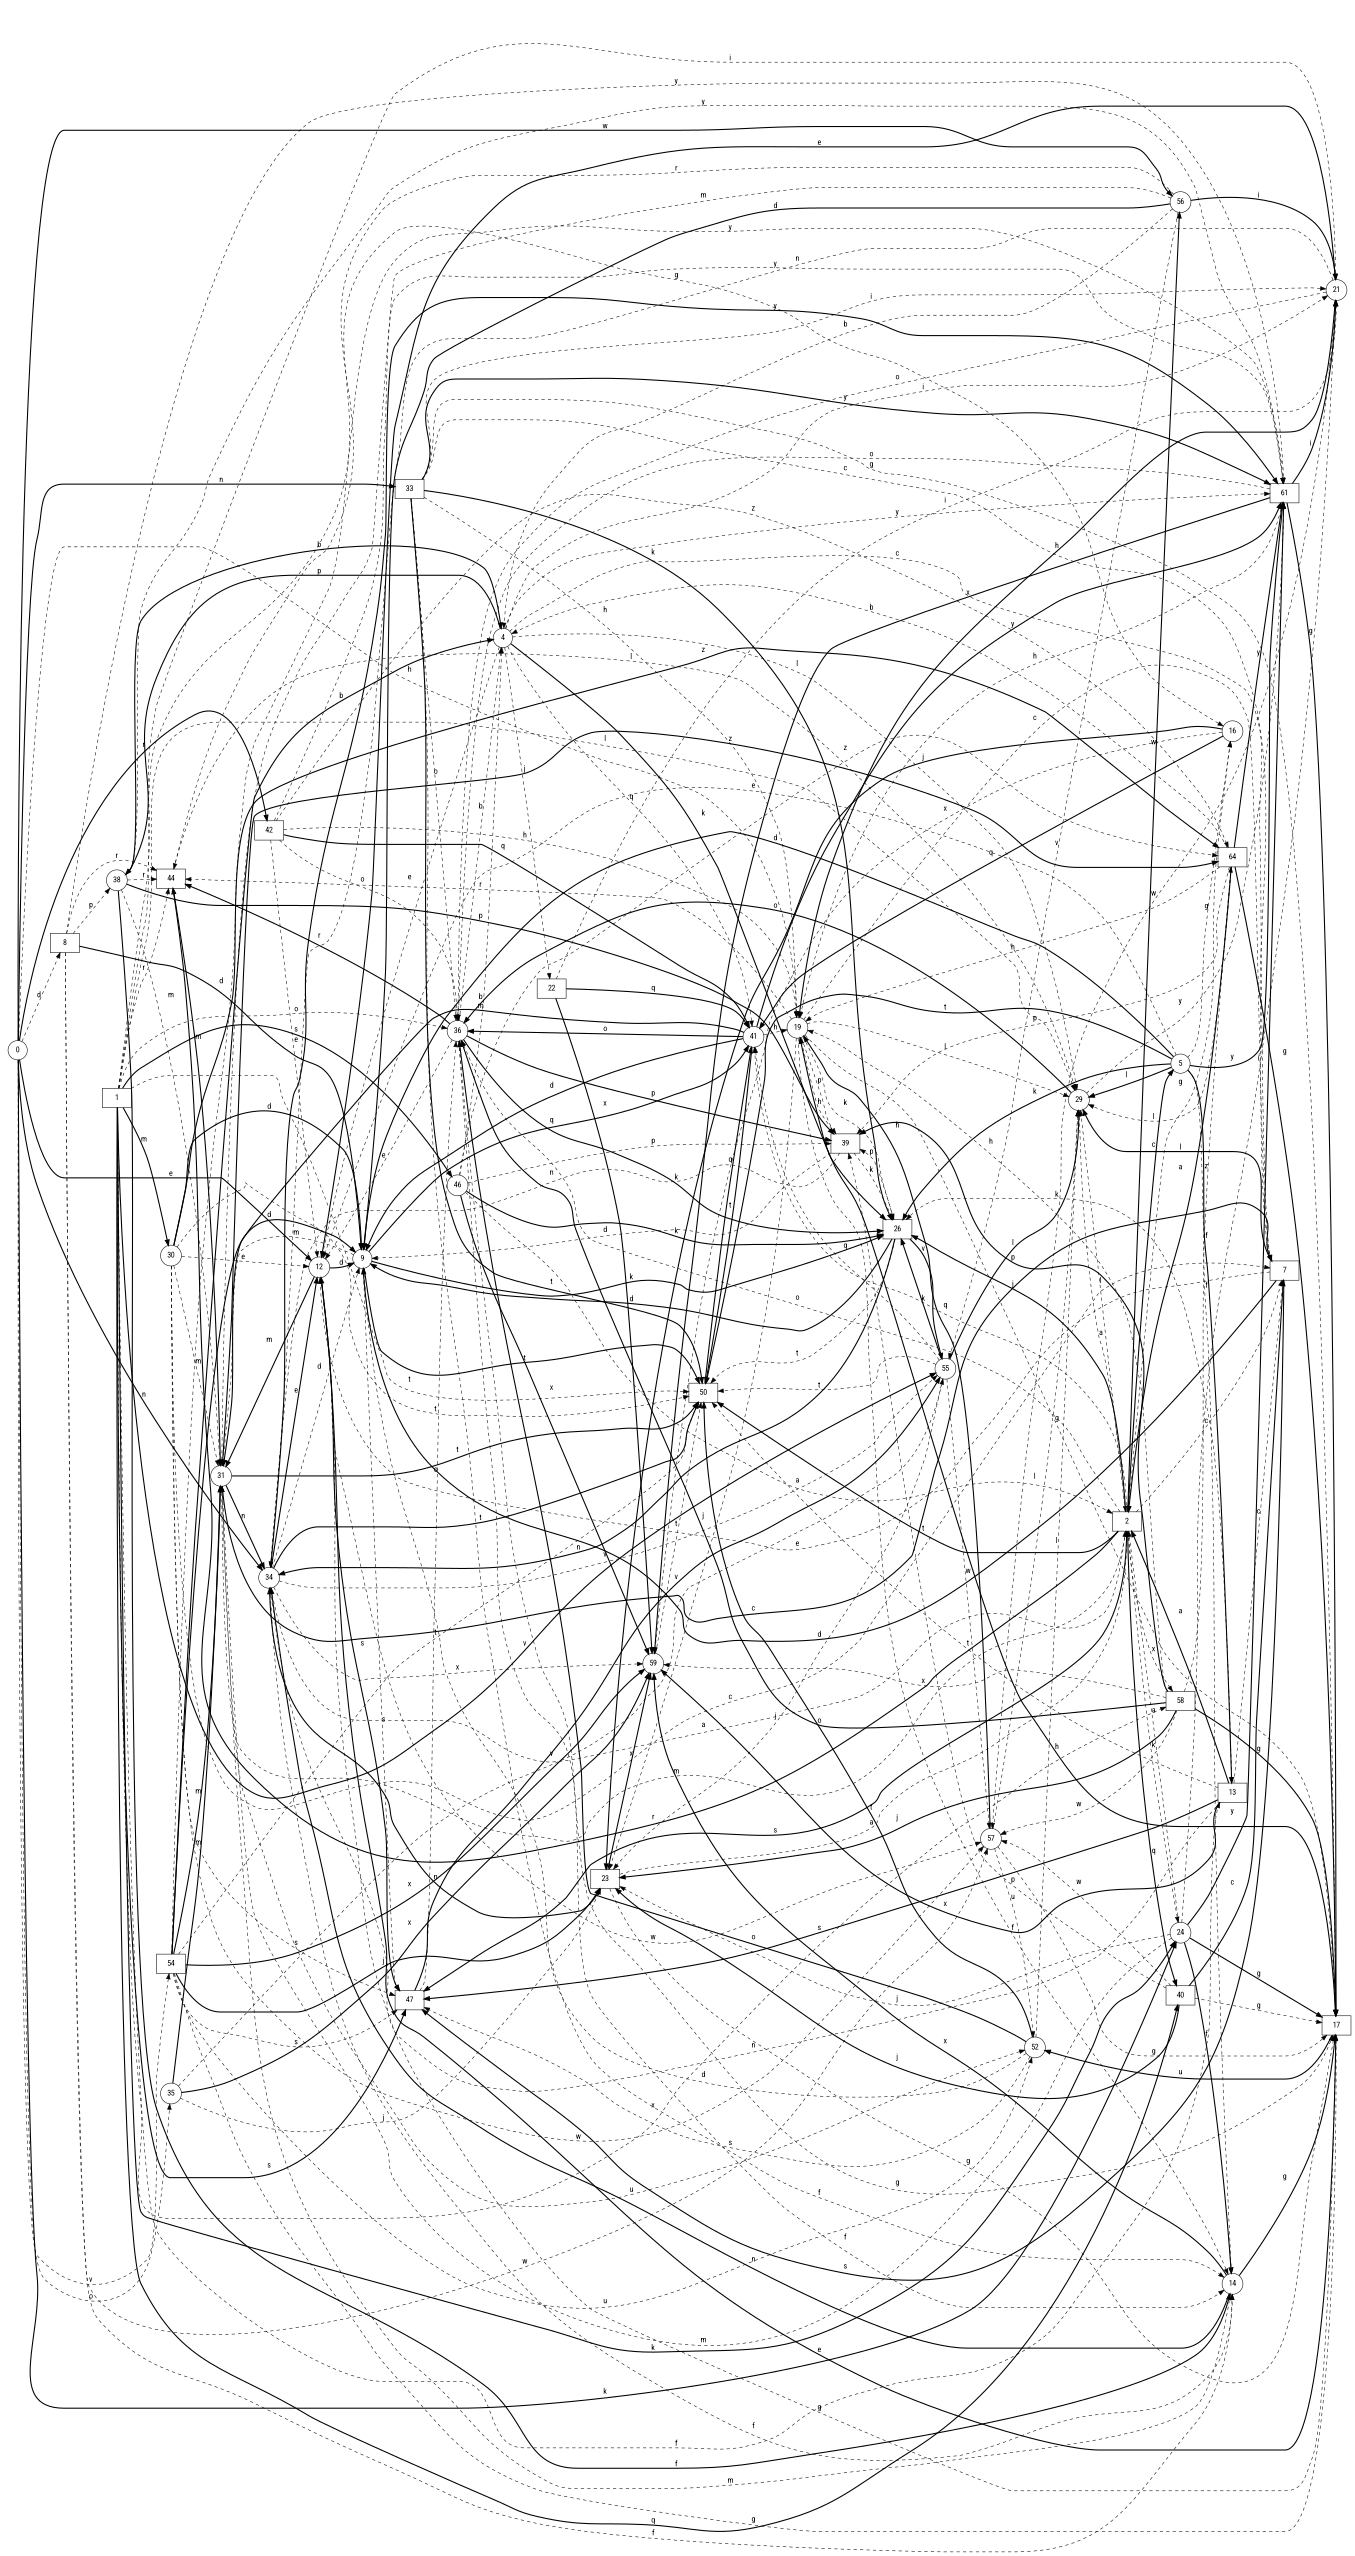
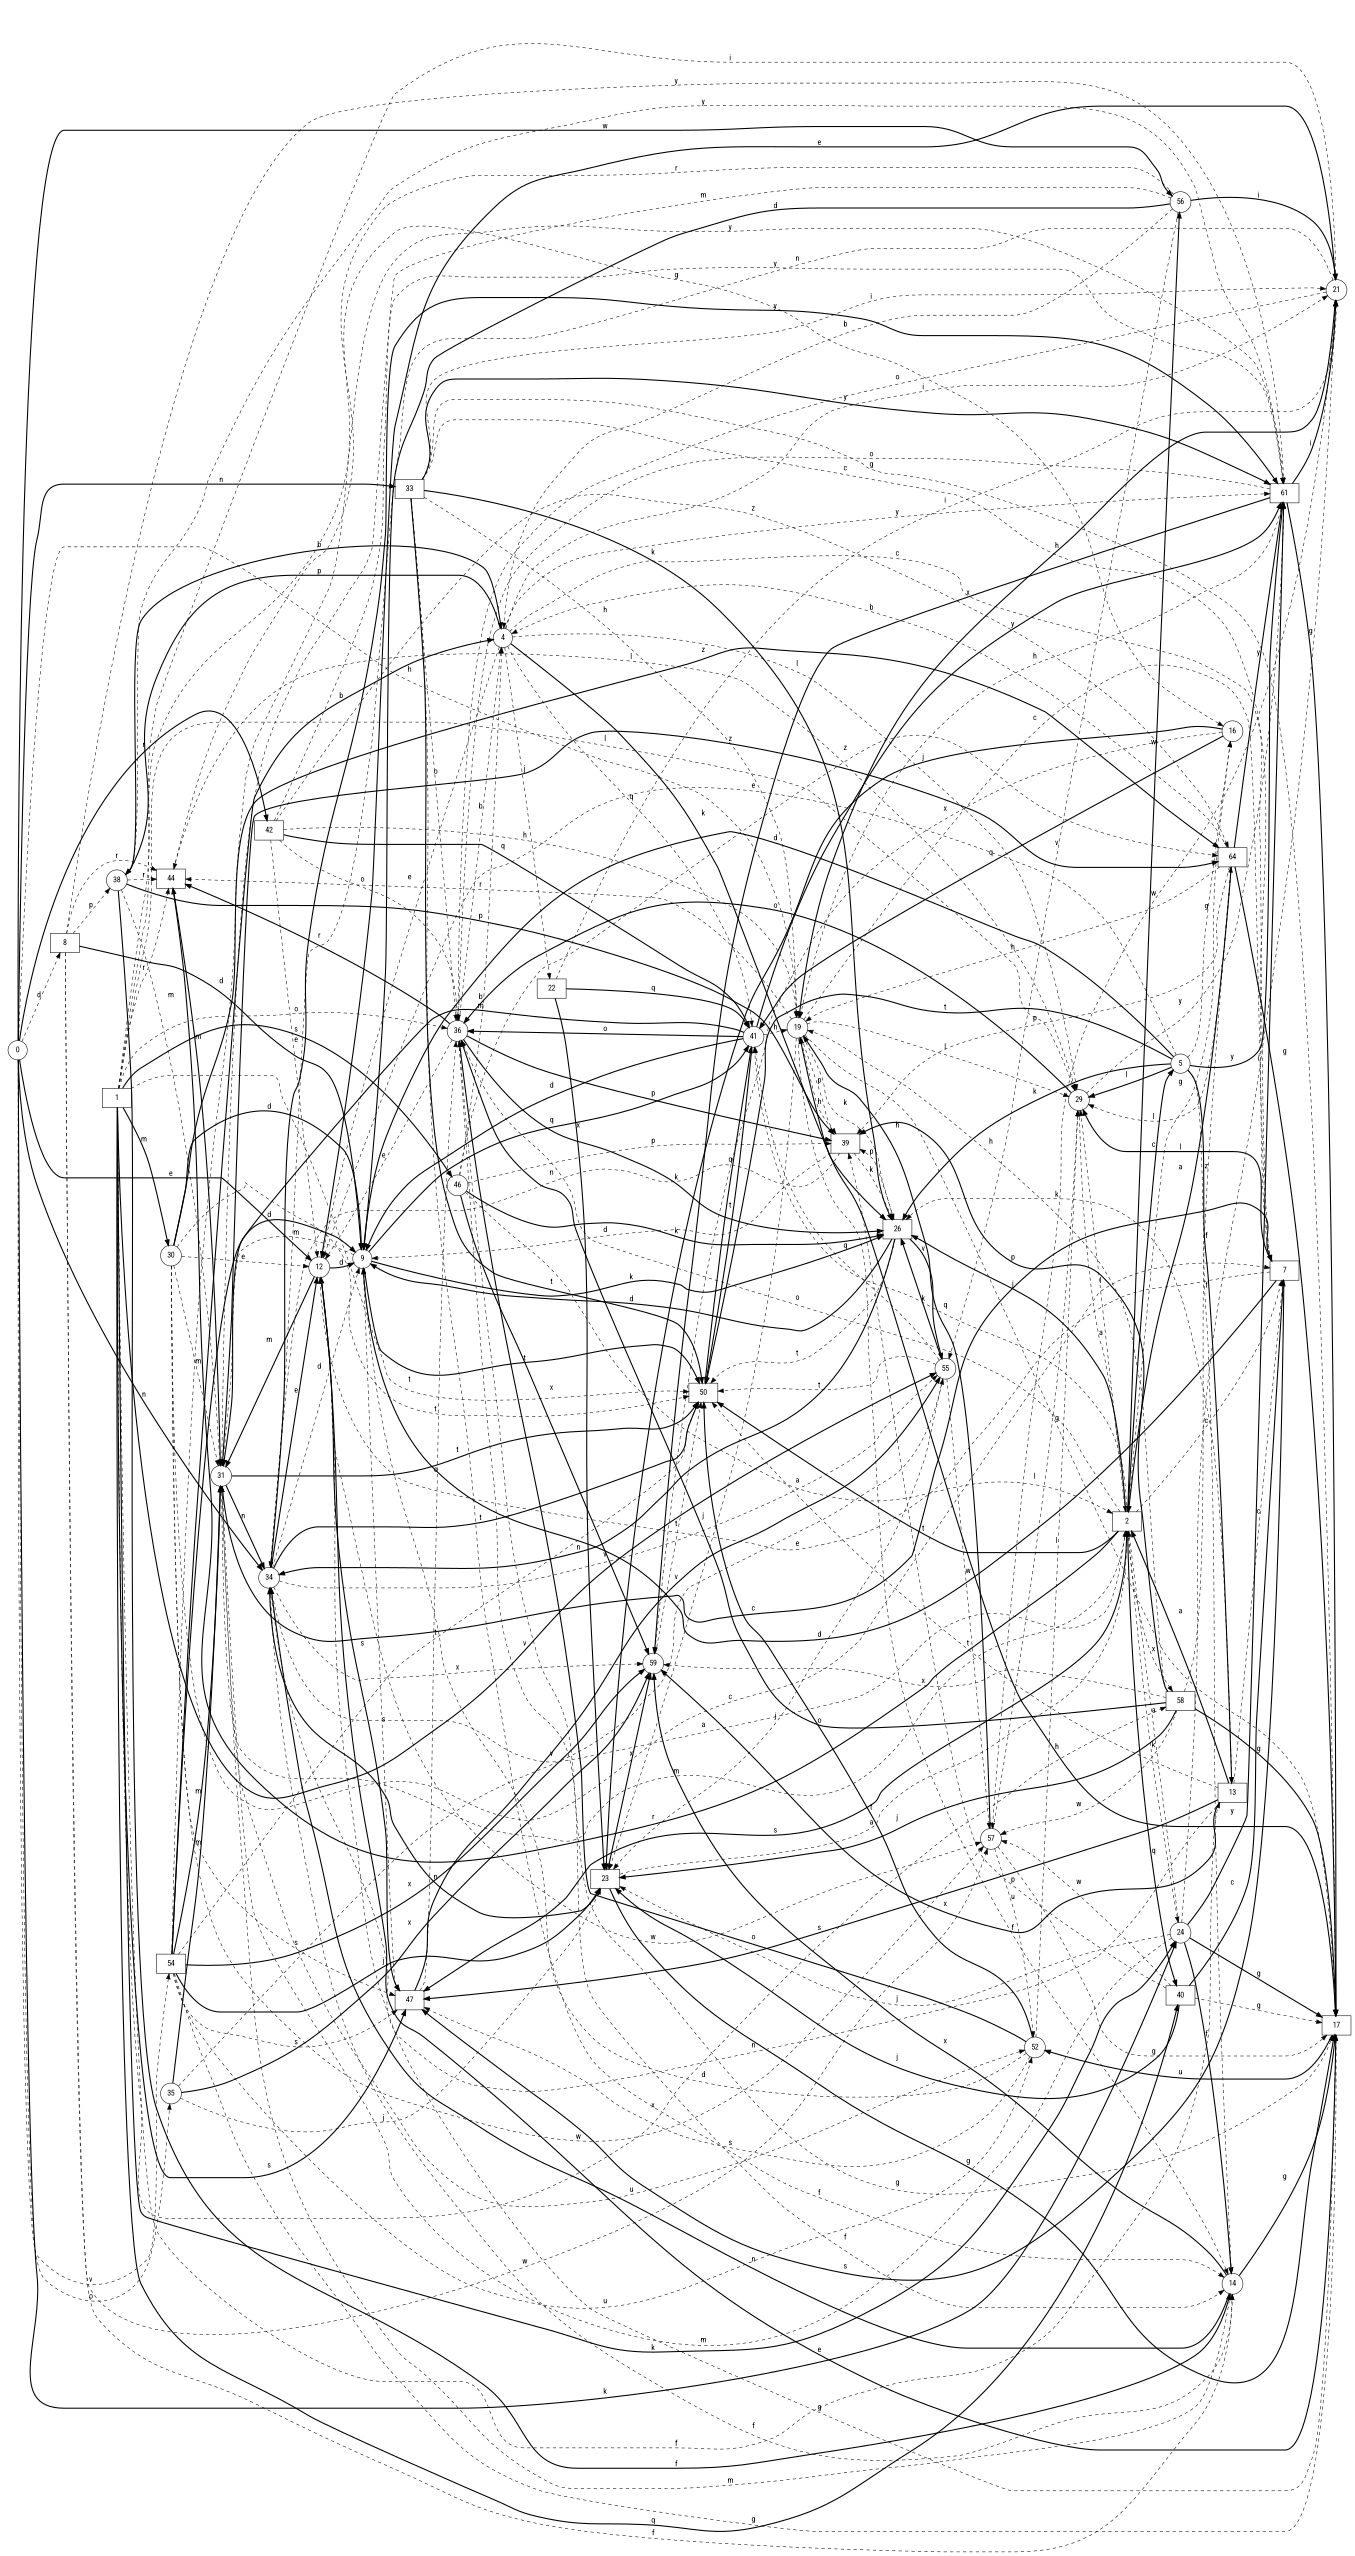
edge "55" -> "29": removed, label "l"
edge "22" -> "59": now "22" -> "23"
edge "23" -> "17": style dashed -> bold
